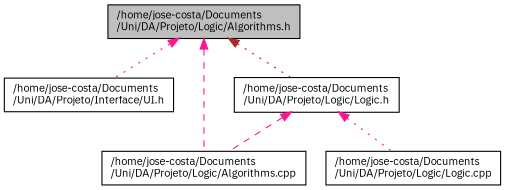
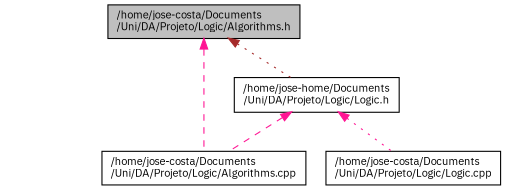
node "/home/jose-costa/Documents /Uni/DA/Projeto/Interface/UI.h": removed
node "/home/jose-costa/Documents /Uni/DA/Projeto/Logic/Logic.h": label "/home/jose-costa/Documents /Uni/DA/Projeto/Logic/Logic.h" -> "/home/jose-home/Documents /Uni/DA/Projeto/Logic/Logic.h"
